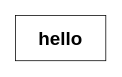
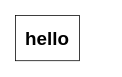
node "hello": size 90x45 -> 64x45
